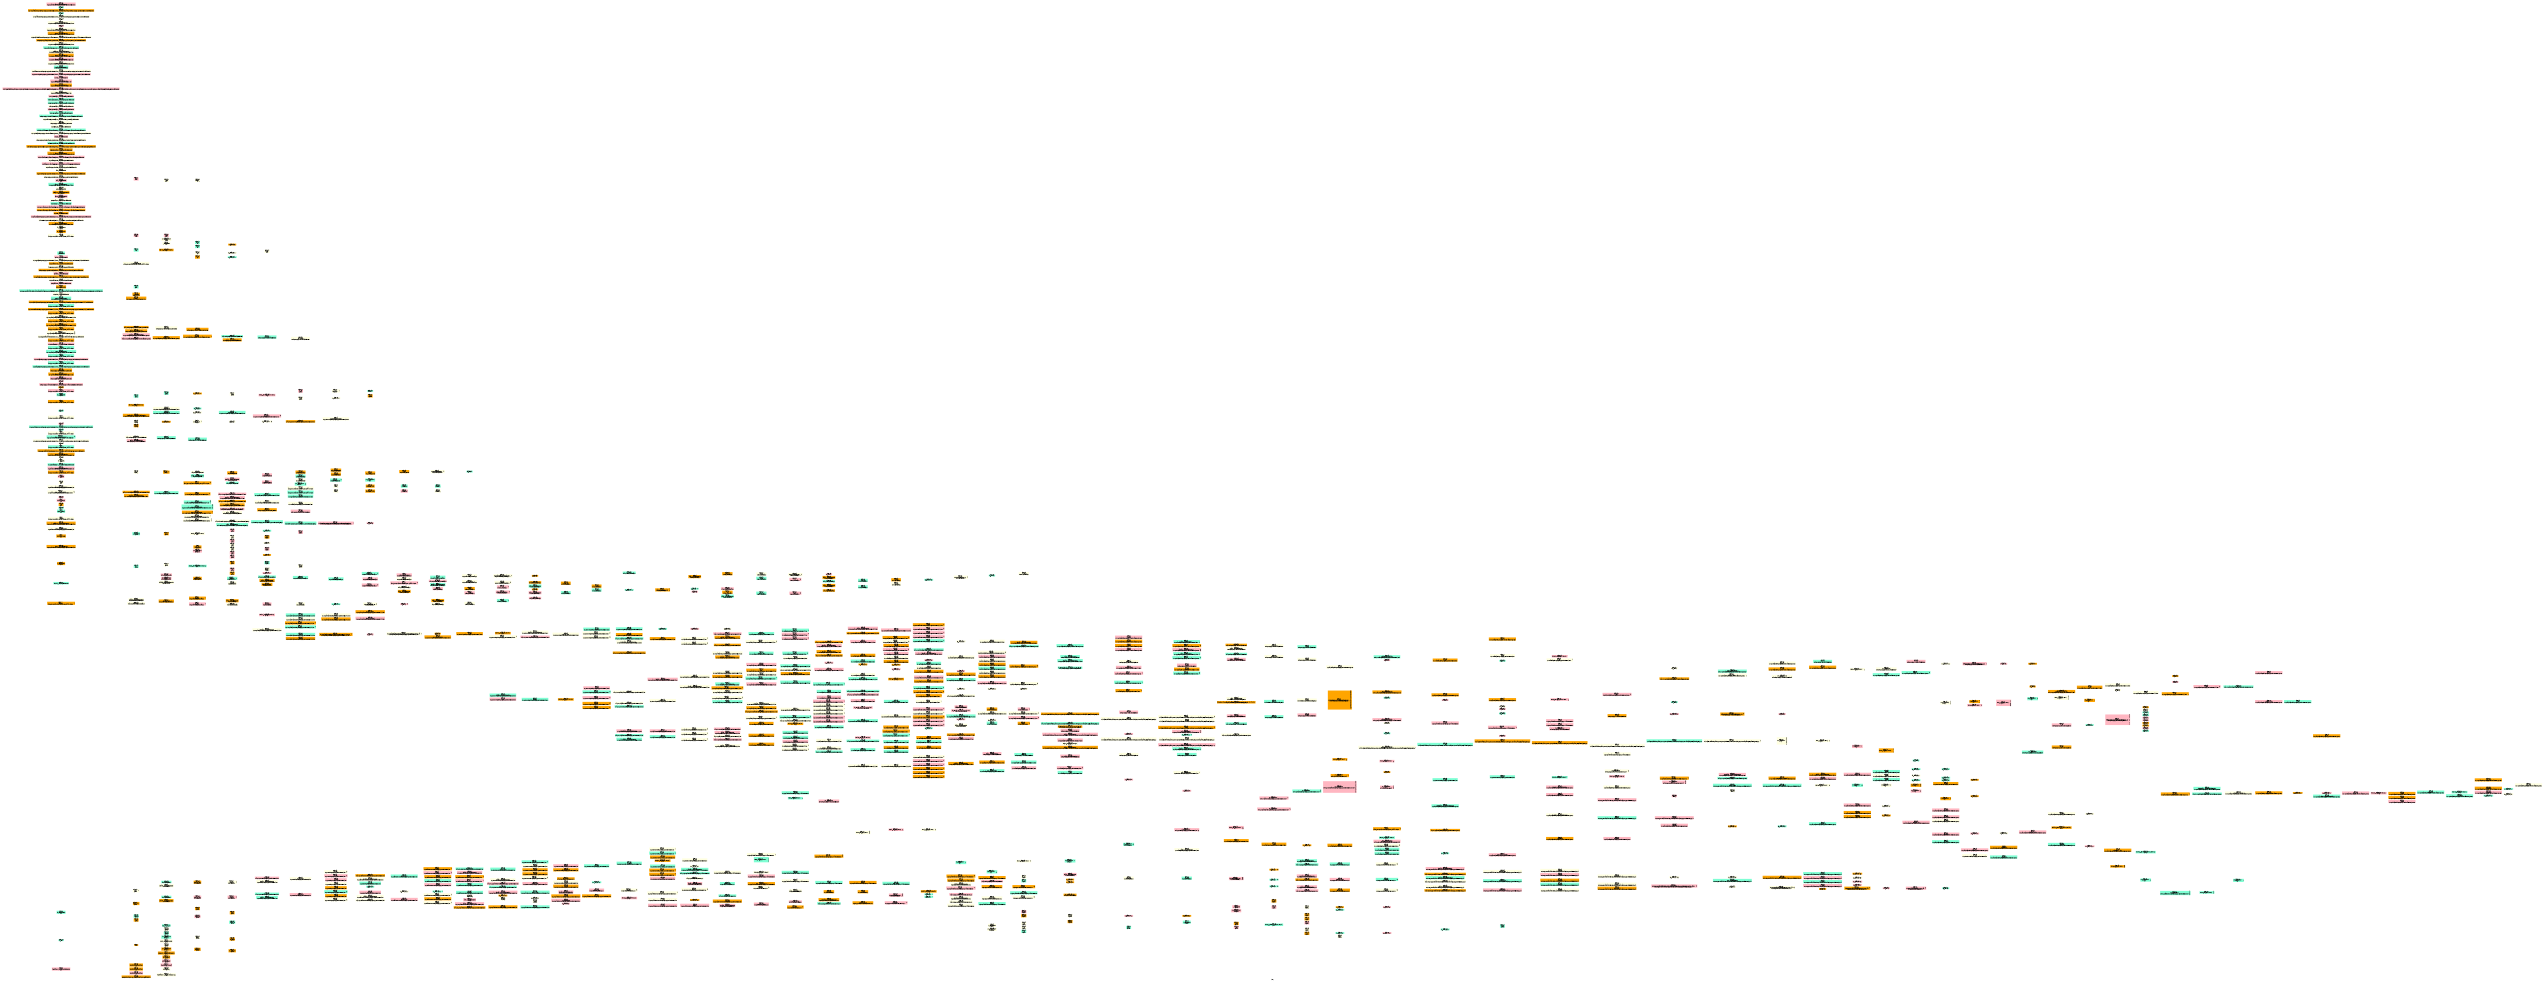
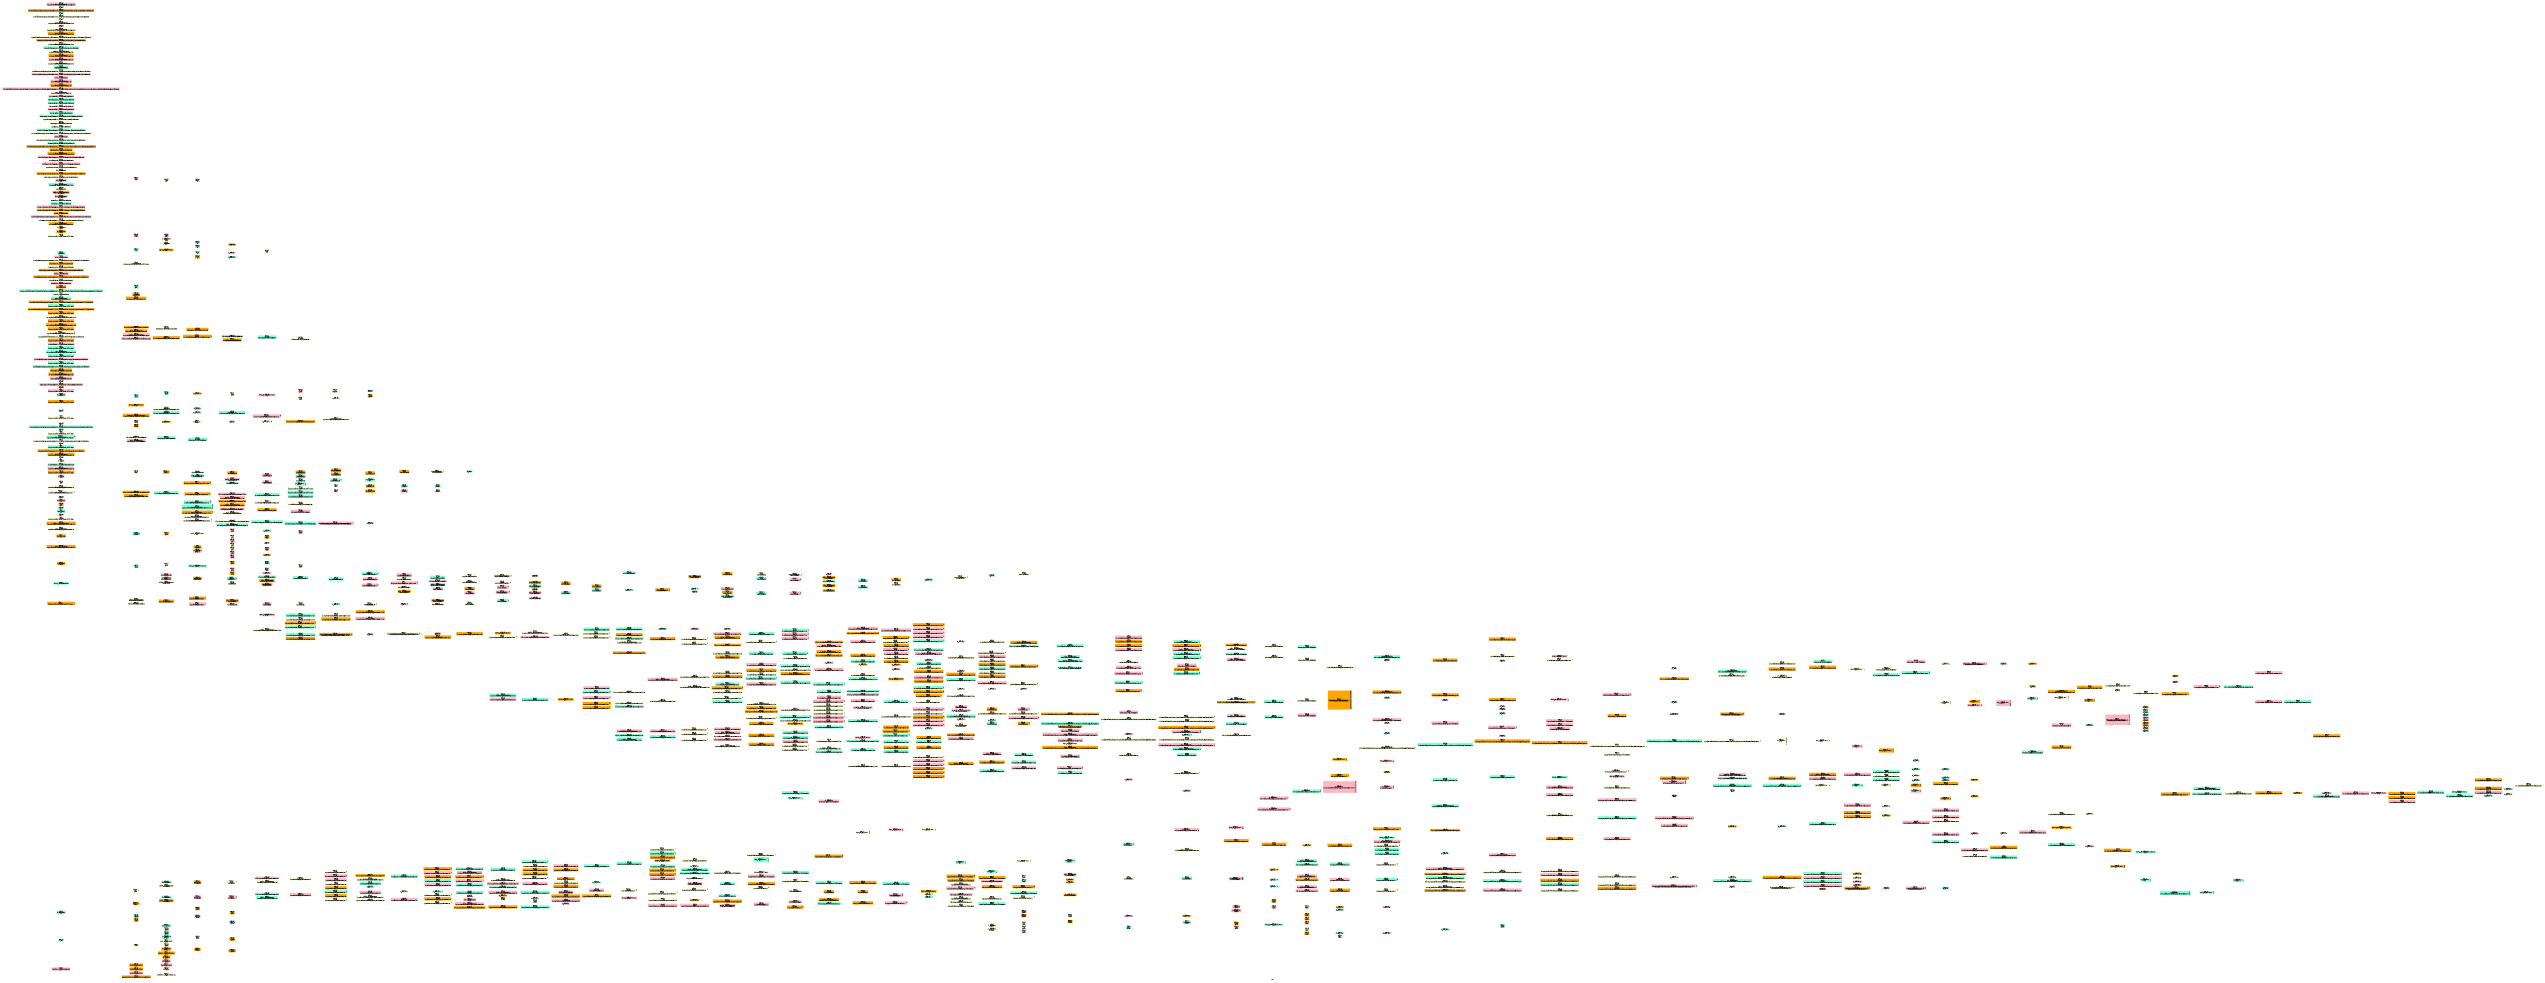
node "NodeID: 1884": added
